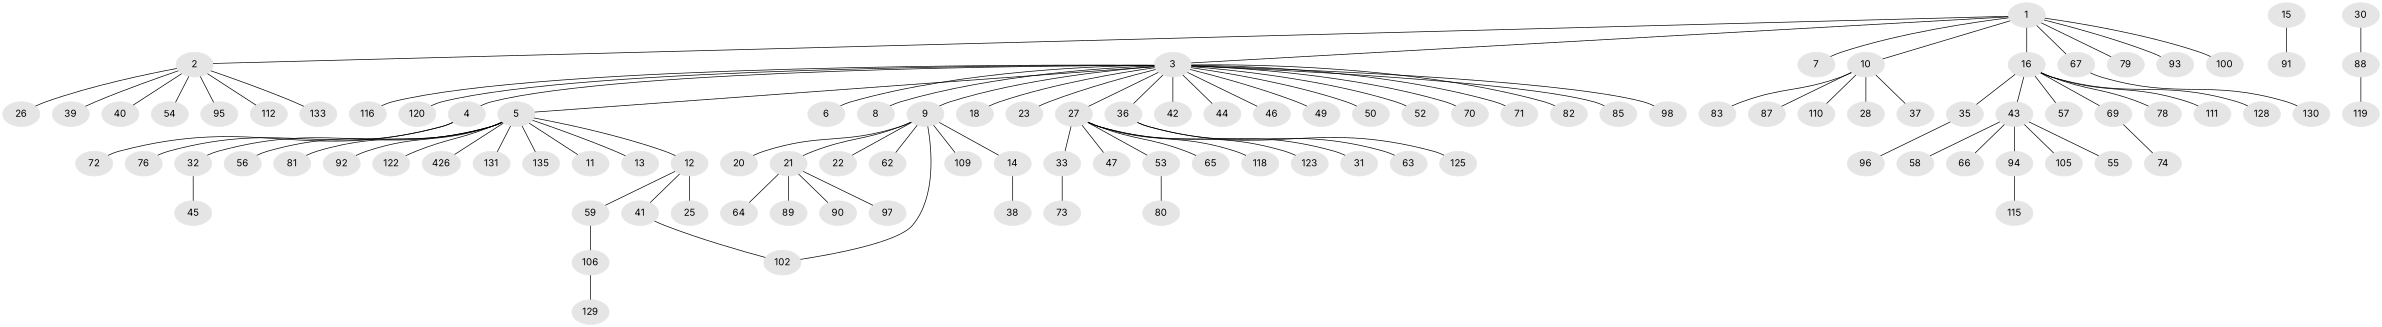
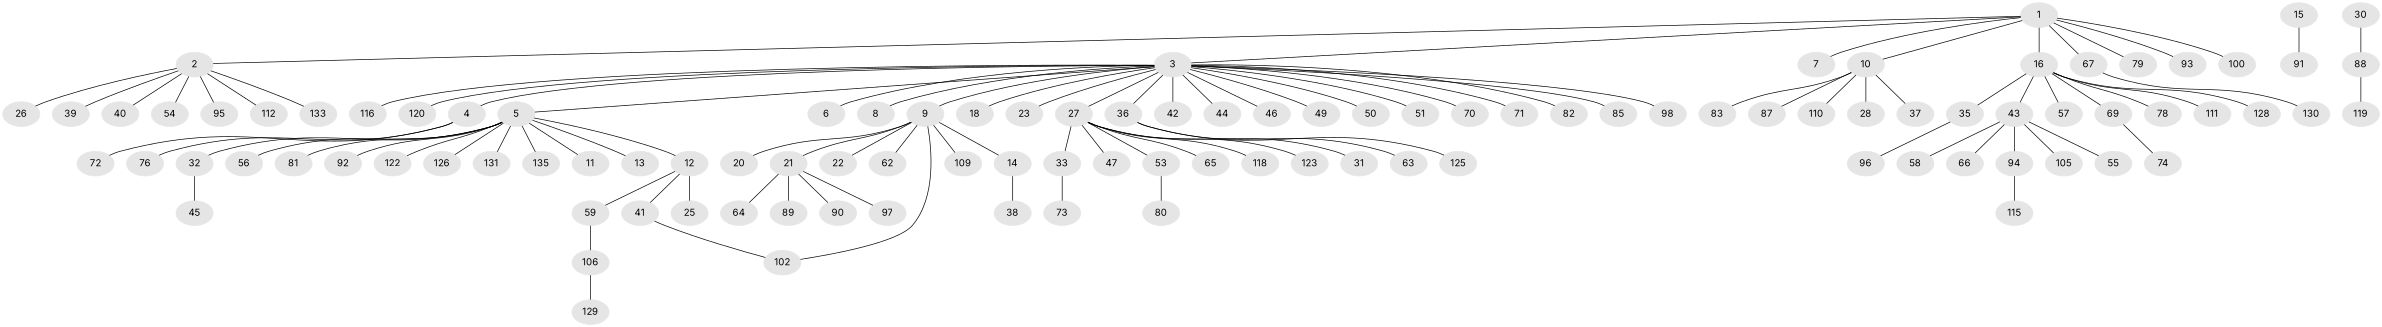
node "52": label "52" -> "51"
node "426": label "426" -> "126"
